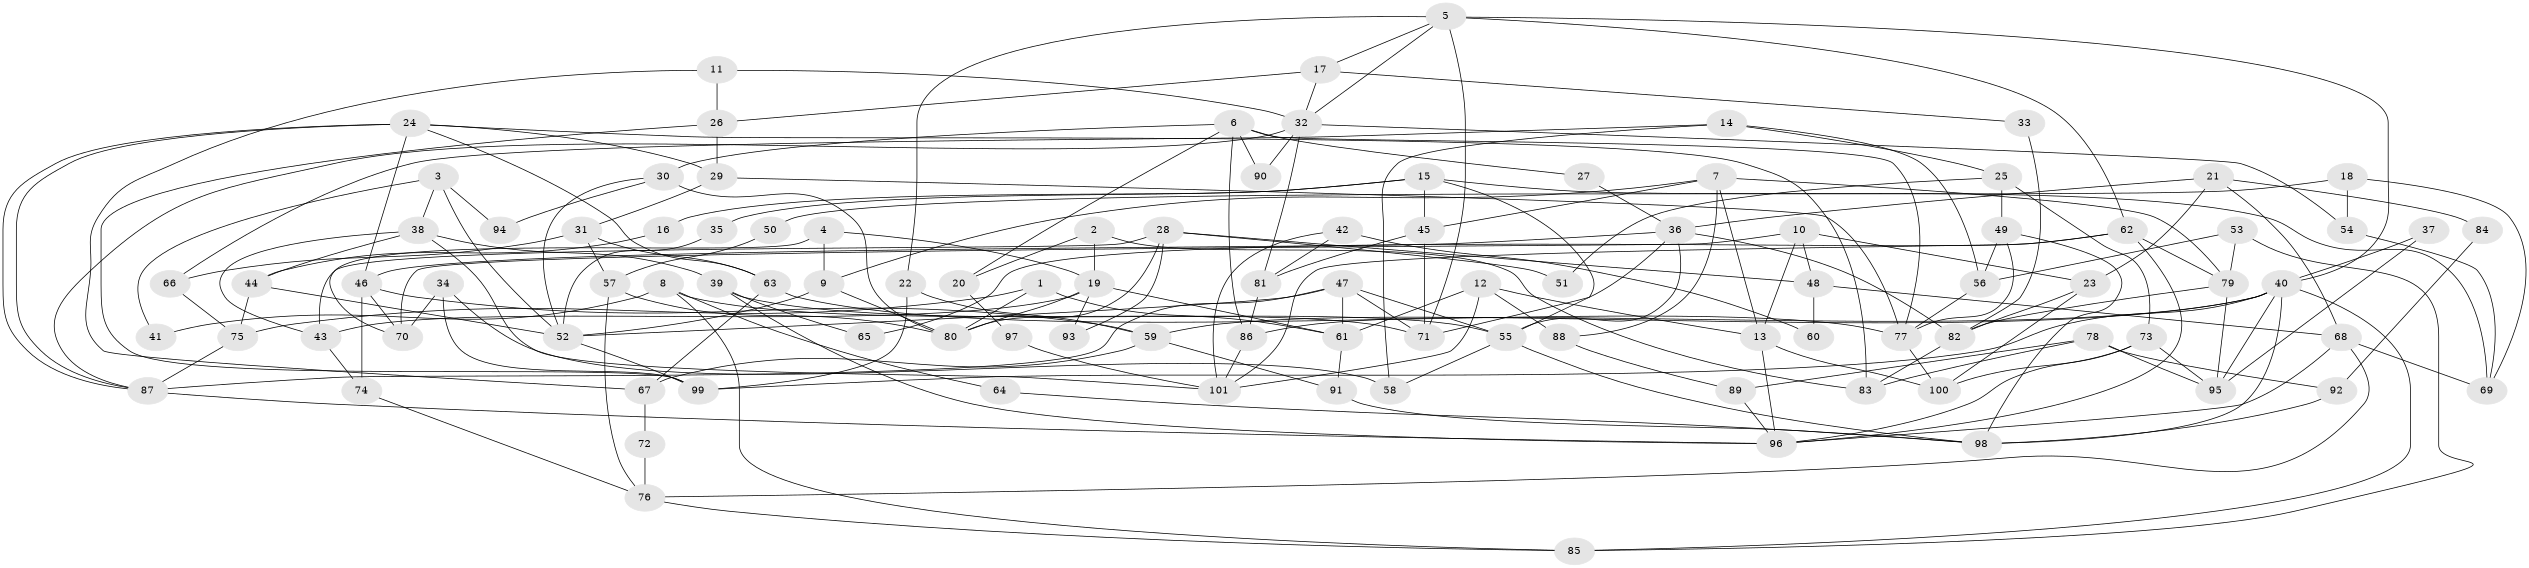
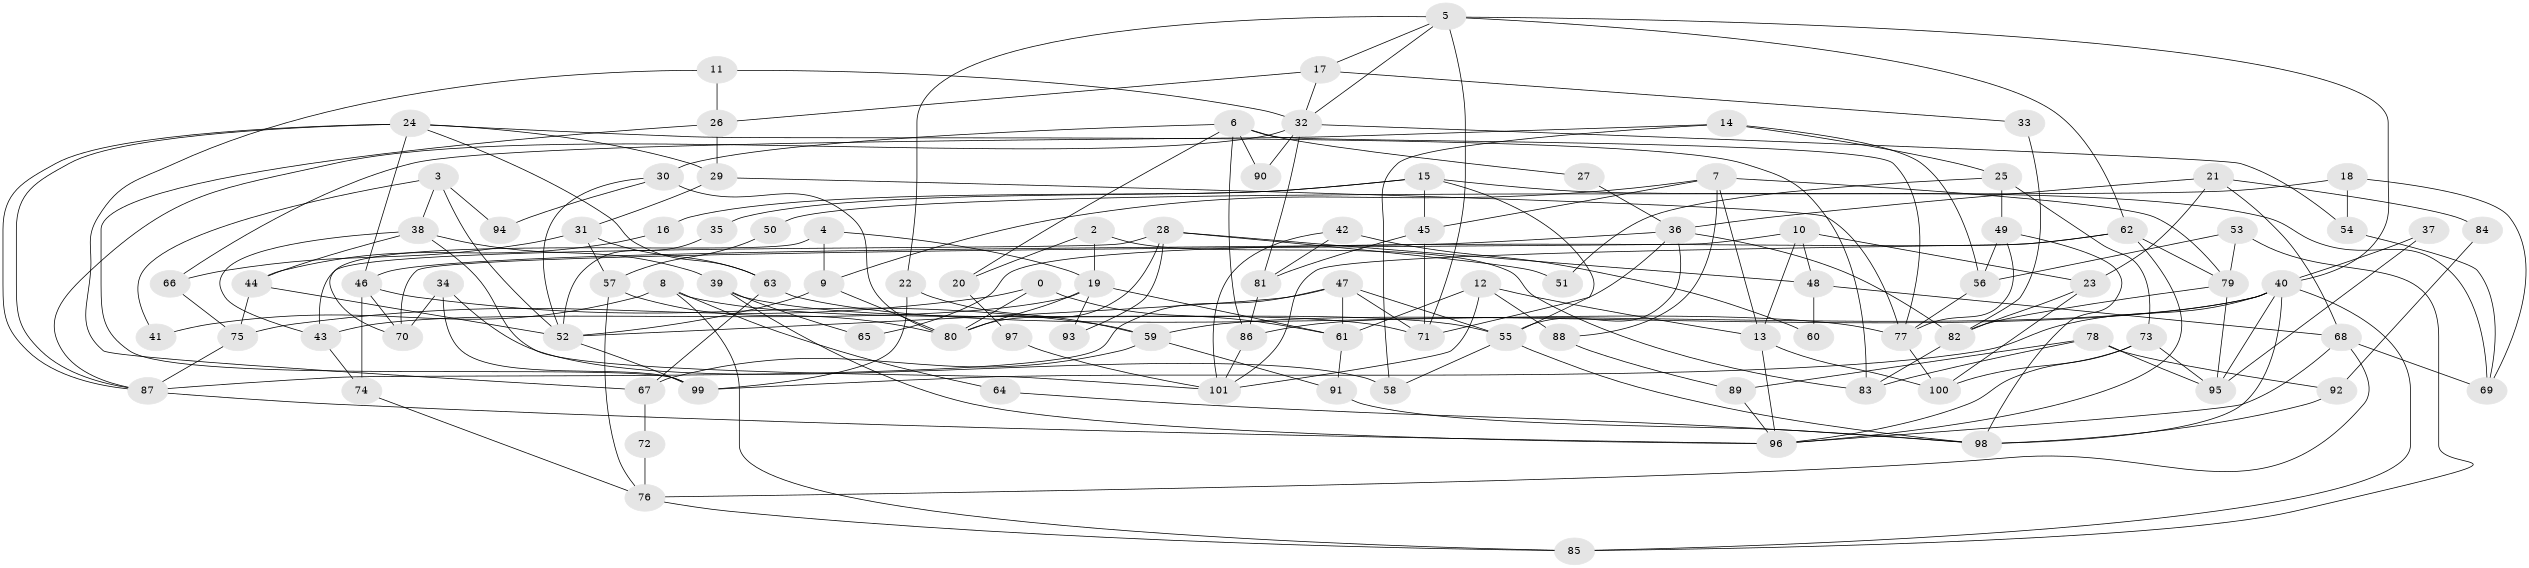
node "1": label "1" -> "0"
